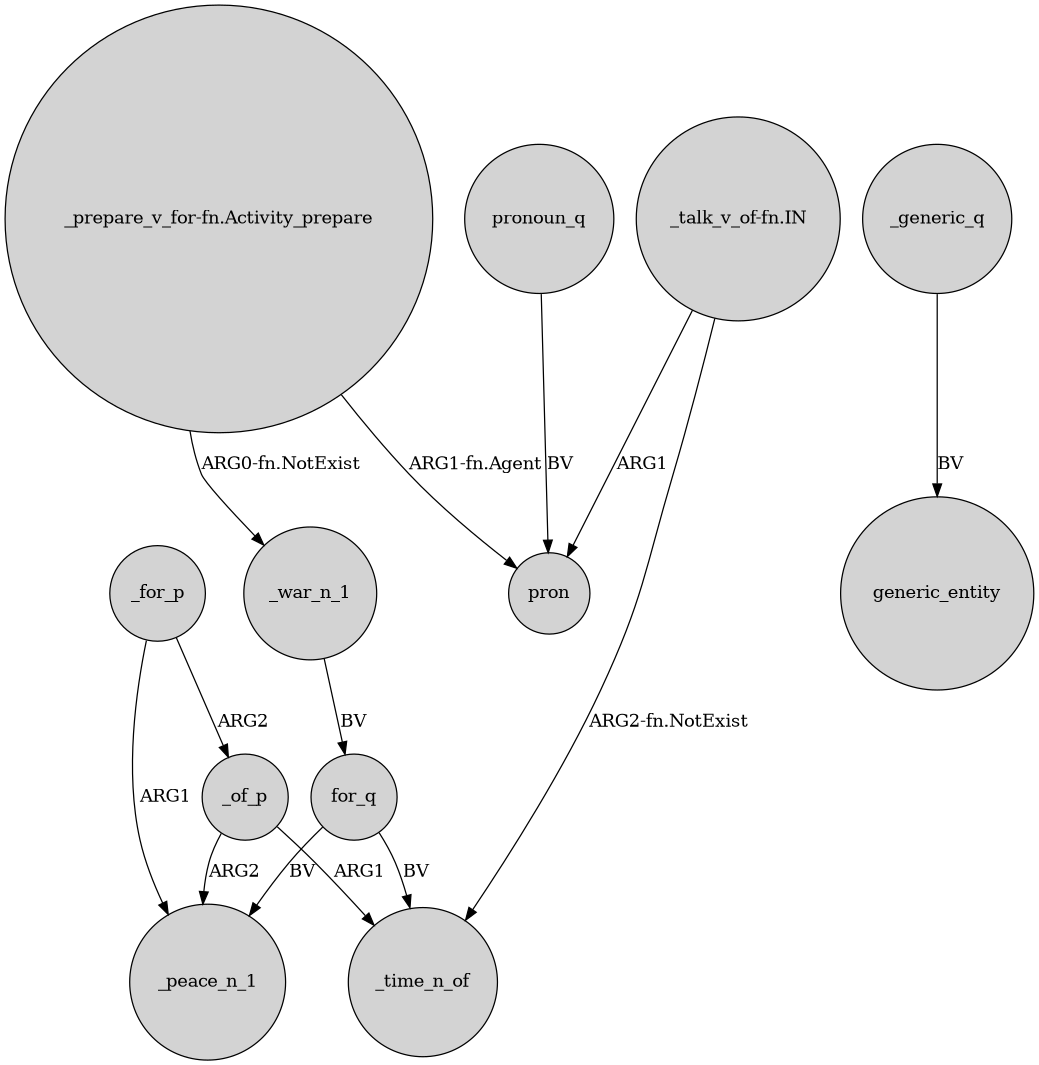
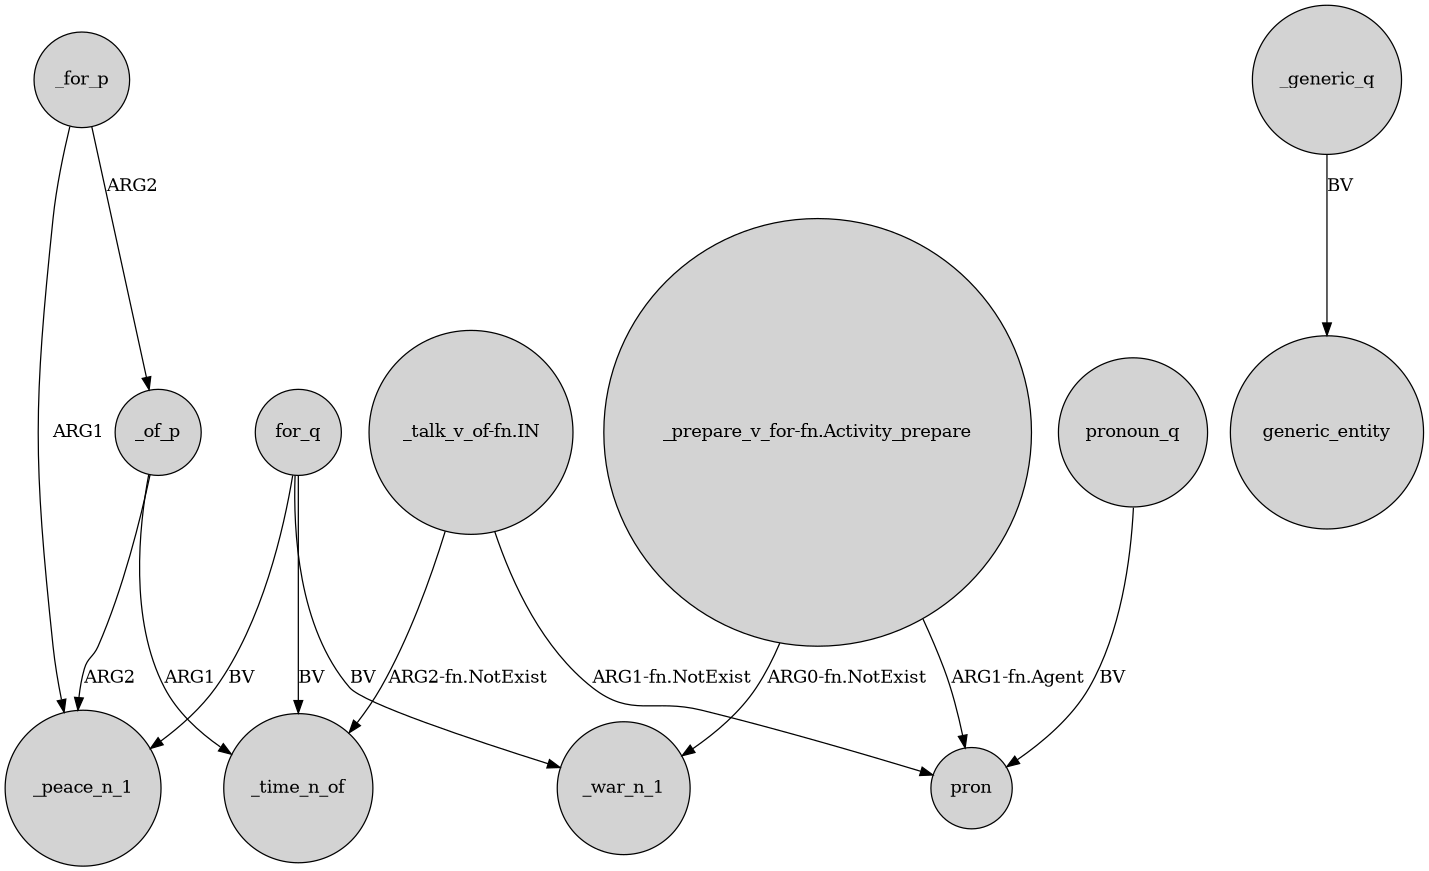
edge "_talk_v_of-fn.IN" -> "pron": label "ARG1" -> "ARG1-fn.NotExist"
edge "_war_n_1" -> "for_q": reversed
